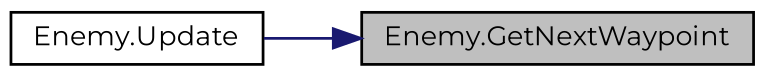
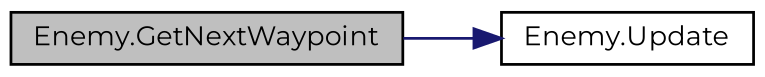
edge "Enemy.Update" -> "Enemy.GetNextWaypoint": reversed
